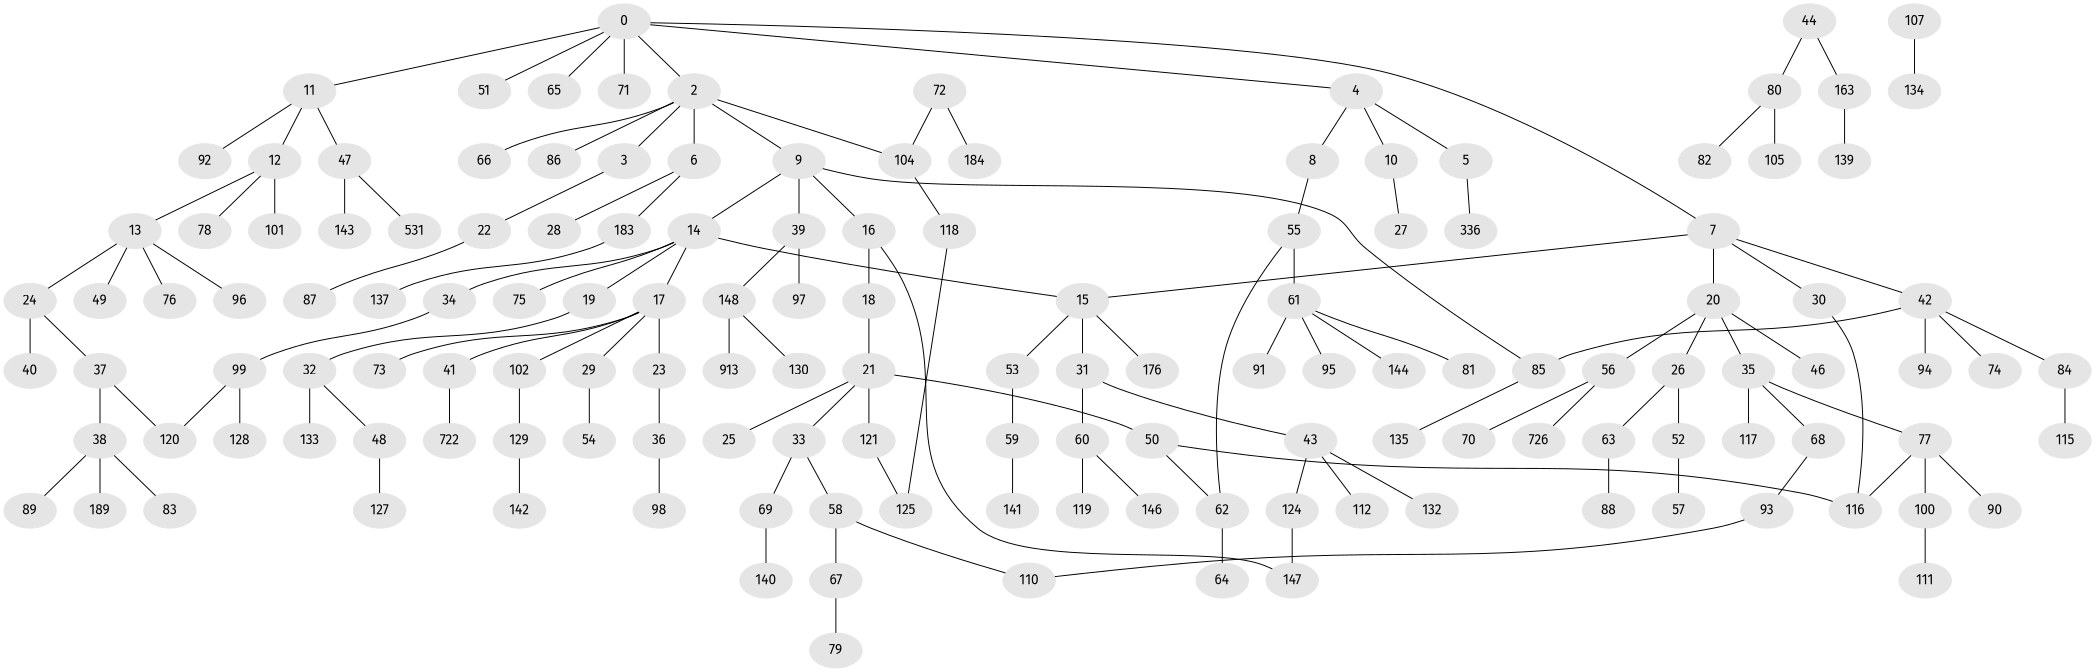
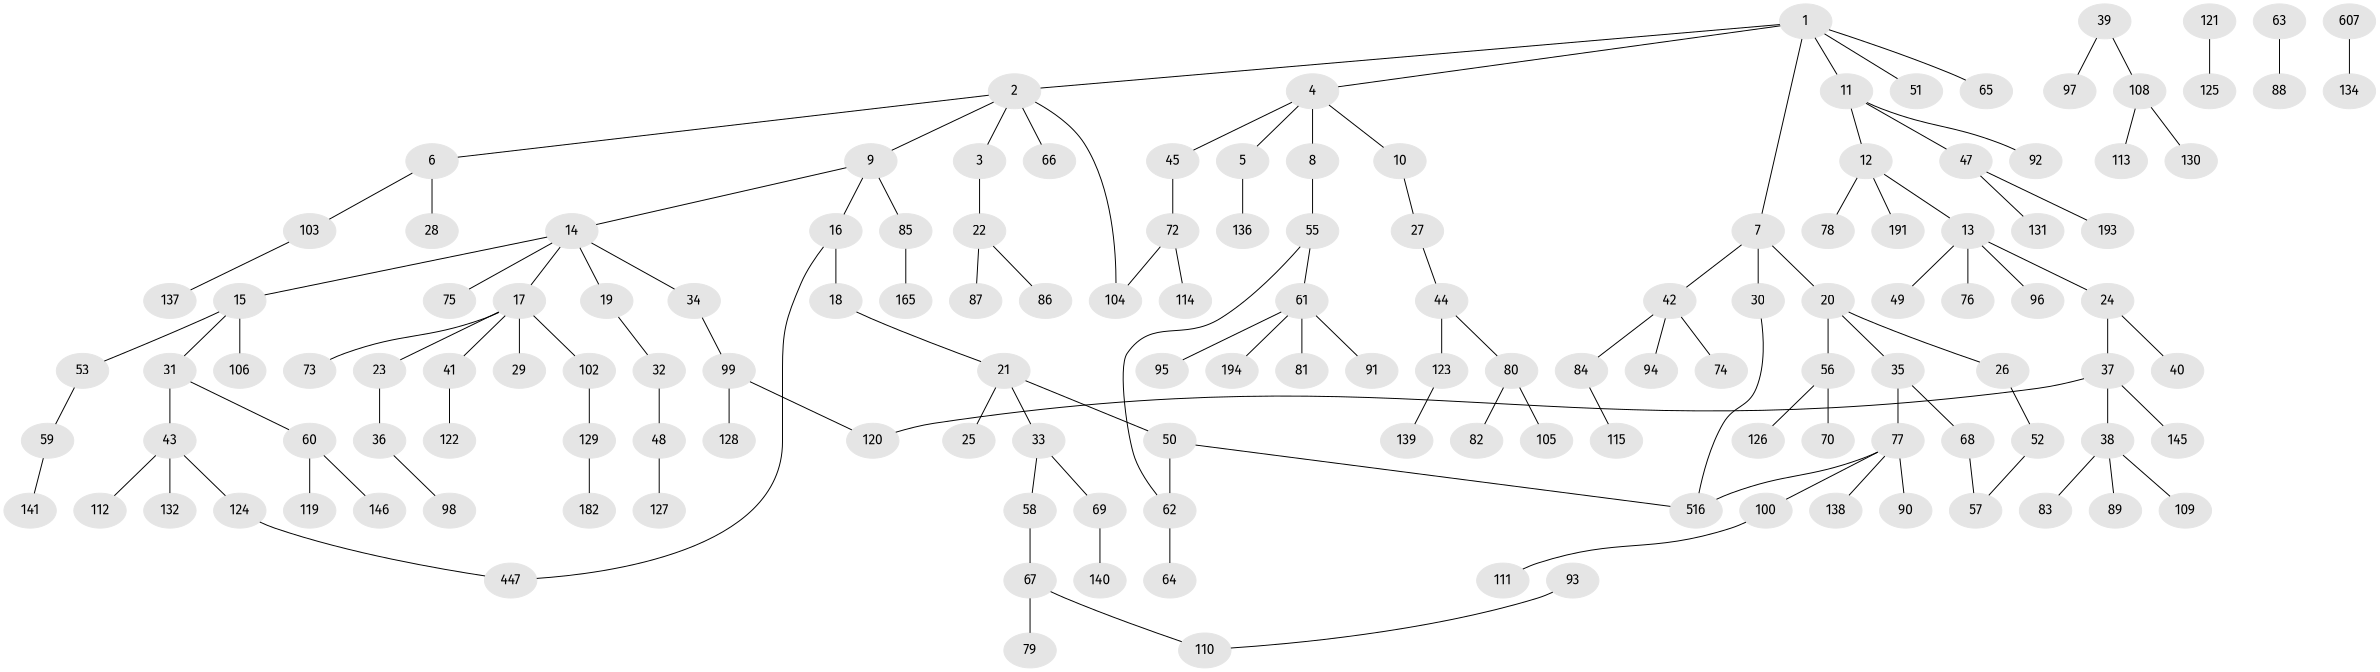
node "0": label "0" -> "1"
node "107": label "107" -> "607"
node "71": removed
node "163": label "163" -> "123"
edge "2" -- "86": now "22" -- "86"
node "184": label "184" -> "114"
node "45": added
edge "9" -- "39": removed
node "101": label "101" -> "191"
node "143": label "143" -> "193"
node "531": label "531" -> "131"
node "183": label "183" -> "103"
node "118": removed
node "336": label "336" -> "136"
edge "7" -- "15": removed
edge "27" -- "44": added
node "148": label "148" -> "108"
edge "42" -- "85": removed
node "913": label "913" -> "113"
node "176": label "176" -> "106"
node "144": label "144" -> "194"
node "46": removed
edge "21" -- "121": removed
edge "26" -- "63": removed
node "133": removed
node "722": label "722" -> "122"
node "54": removed
node "135": label "135" -> "165"
node "726": label "726" -> "126"
node "117": removed
node "145": added
edge "68" -- "93": now "68" -- "57"
node "189": label "189" -> "109"
node "142": label "142" -> "182"
node "138": added
node "116": label "116" -> "516"
edge "58" -- "110": now "67" -- "110"
node "147": label "147" -> "447"
